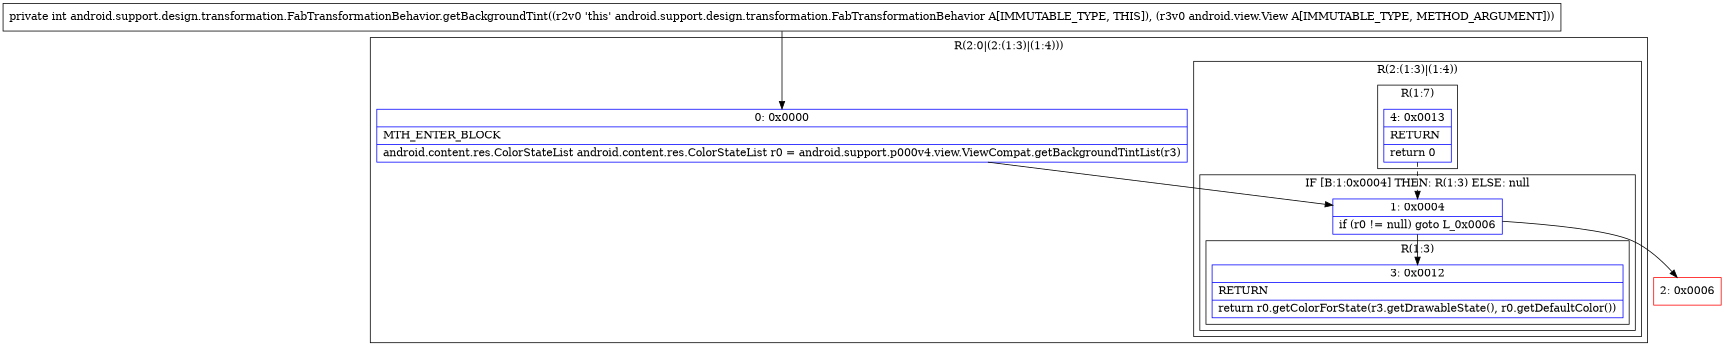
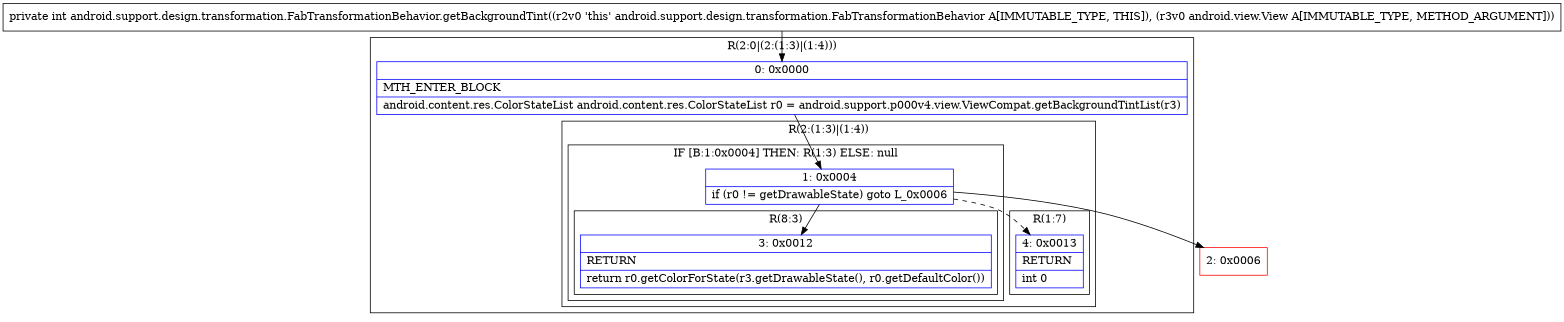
node "4: 0x0013": text "return 0" -> "int 0"
edge "4: 0x0013" -> "1: 0x0004": reversed
node "1: 0x0004": text "if (r0 != null) goto L_0x0006" -> "if (r0 != getDrawableState) goto L_0x0006"
cluster "R(1:3)": label "R(1:3)" -> "R(8:3)"
